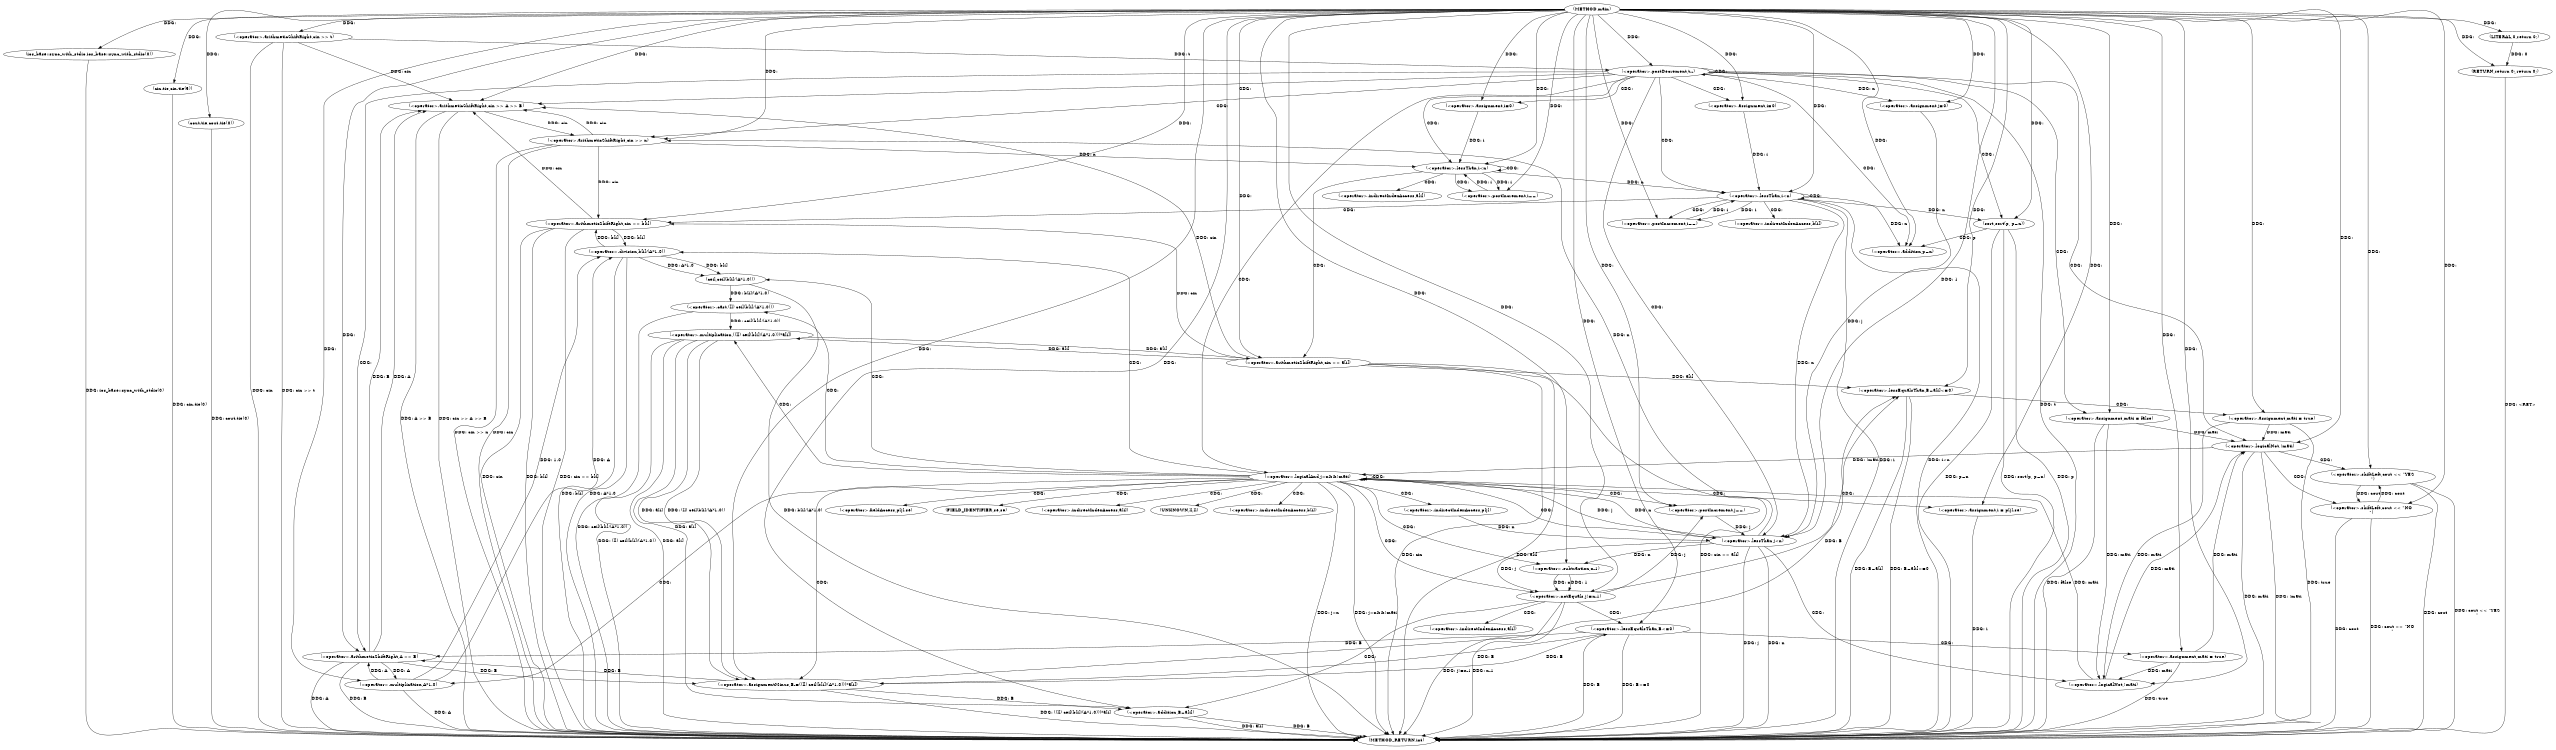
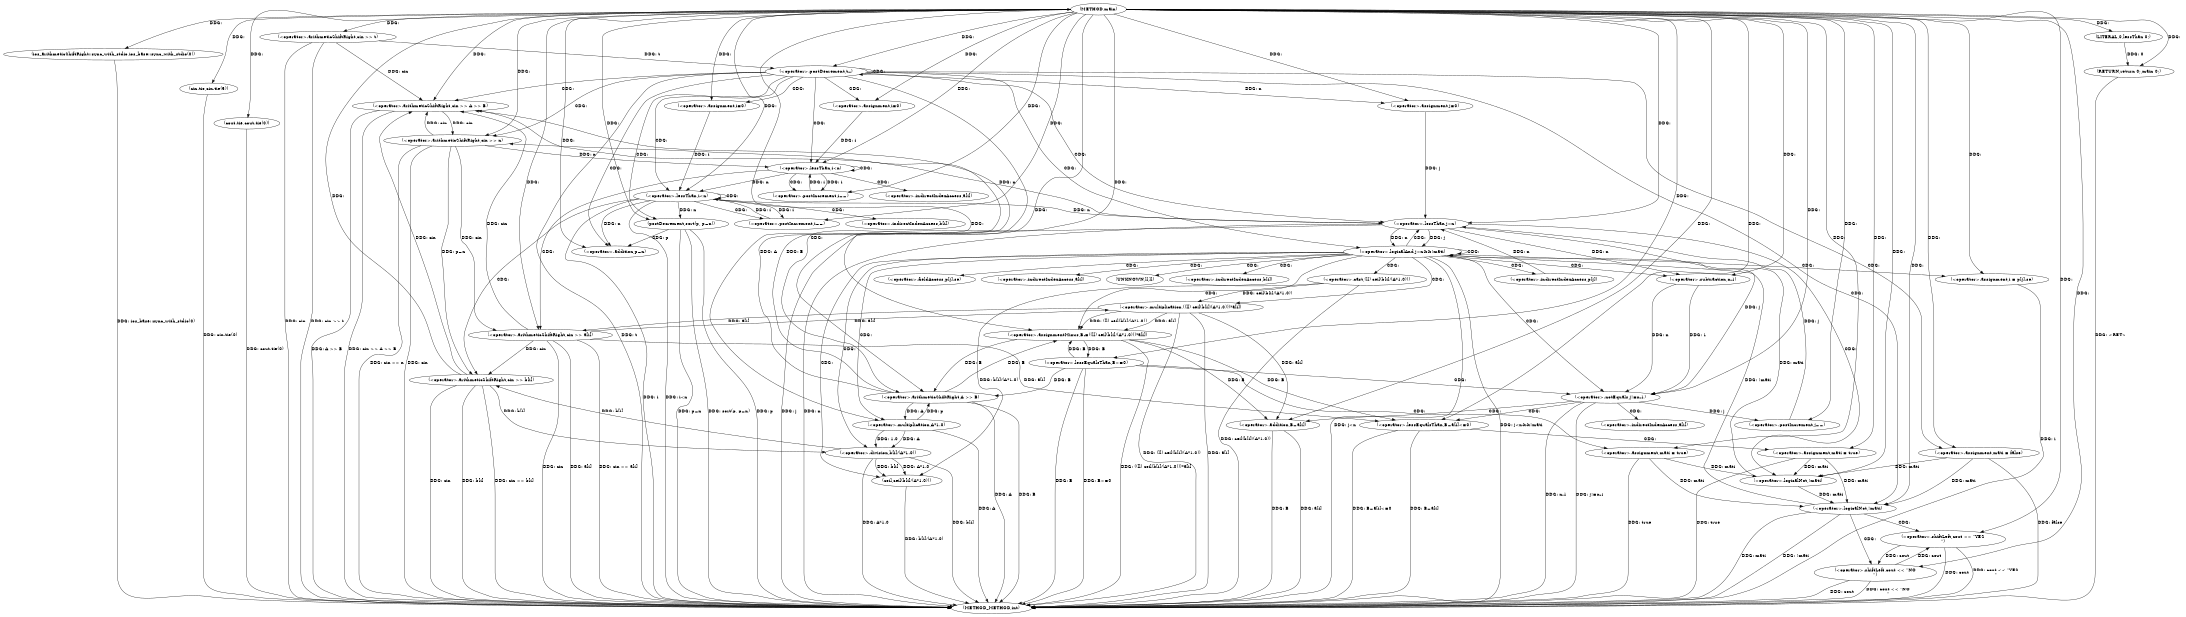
node "(LITERAL,0,return 0;)": label "(LITERAL,0,return 0;)" -> "(LITERAL,0,lessThan 0;)"
node "(ios_base::sync_with_stdio,ios_base::sync_with_stdio(0))": label "(ios_base::sync_with_stdio,ios_base::sync_with_stdio(0))" -> "(ios_arithmeticShiftRight::sync_with_stdio,ios_base::sync_with_stdio(0))"
node "(RETURN,return 0;,return 0;)": label "(RETURN,return 0;,return 0;)" -> "(RETURN,return 0;,main 0;)"
edge "(METHOD,main)" -> "(<operator>.arithmeticShiftRight,cin >> b[i])": reversed
edge "(<operator>.arithmeticShiftRight,cin >> n)" -> "(<operator>.arithmeticShiftRight,cin >> b[i])": label "DDG: cin" -> "DDG: p+n"
node "(sort,sort(p, p+n))": label "(sort,sort(p, p+n))" -> "(postDecrement,sort(p, p+n))"
edge "(<operator>.arithmeticShiftRight,cin >> n)" -> "(<operator>.arithmeticShiftRight,cin >> a[i])": added, label "DDG: cin"
edge "(METHOD,main)" -> "(<operator>.lessThan,j<n)": label "DDG: 1" -> "DDG: "
edge "(ceil,ceil(b[i]/(A*1.0)))" -> "(<operator>.cast,(ll) ceil(b[i]/(A*1.0)))": reversed
edge "(<operator>.logicalAnd,j<n&&!mati)" -> "(<operator>.postIncrement,j++)": removed, label "CDG:"
node "(FIELD_IDENTIFIER,se,se)": removed
edge "(<operator>.notEquals,j!=n-1)" -> "(<operator>.lessEqualsThan,B<=0)": reversed
edge "(<operator>.multiplication,A*1.0)" -> "(<operator>.arithmeticShiftRight,A >> B)": label "DDG: A" -> "DDG: p"
node "(METHOD_RETURN,int)": label "(METHOD_RETURN,int)" -> "(METHOD_METHOD,int)"
